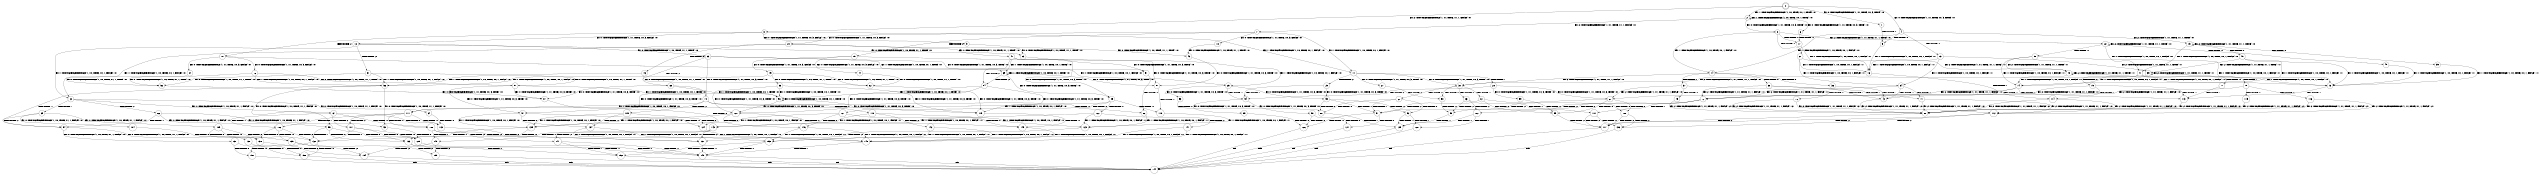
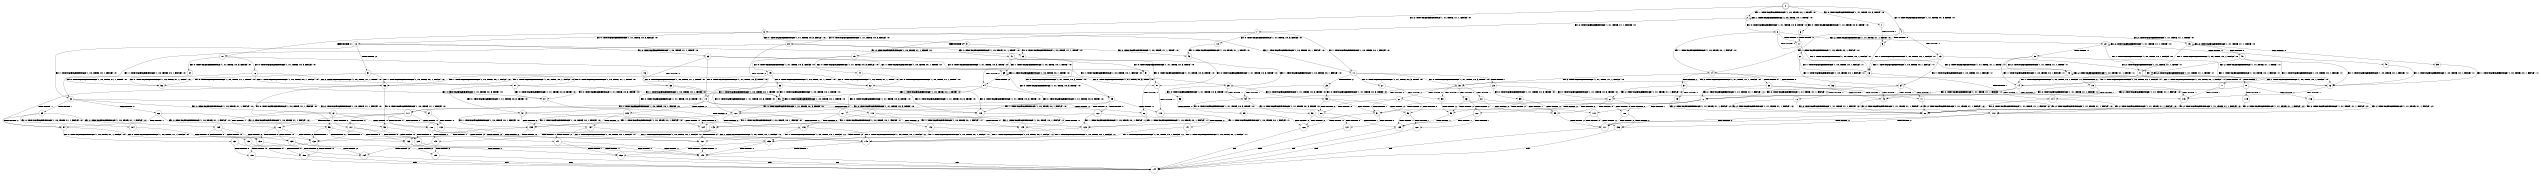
edge "20" -> "46": now "20" -> "70"
